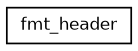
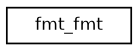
node "fmt_header": label "fmt_header" -> "fmt_fmt"
